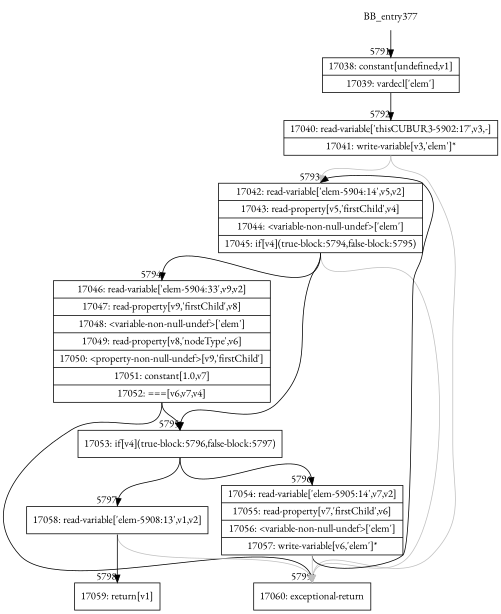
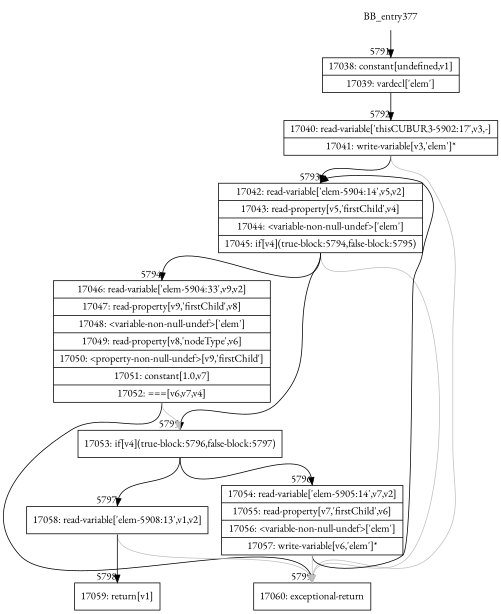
edge "17040: read-variable['thisCUBUR3-5902:17',v3,-]" -> "17042: read-variable['elem-5904:14',v5,v2]": color gray -> black
edge "17046: read-variable['elem-5904:33',v9,v2]" -> "17053: if[v4](true-block:5796,false-block:5797)": color black -> gray
